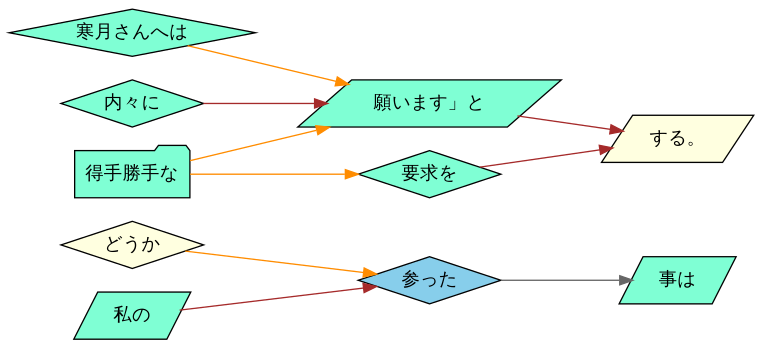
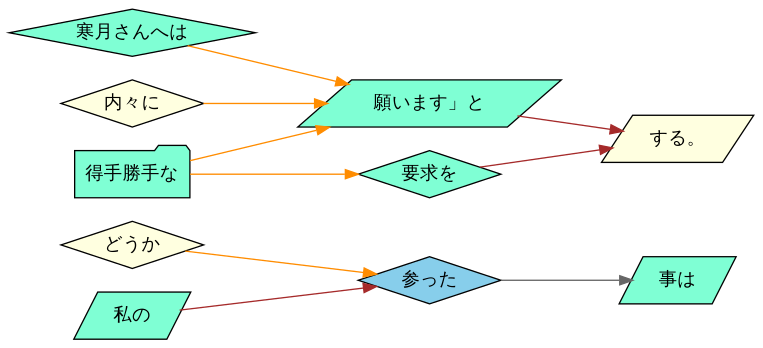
node "内々に": fillcolor aquamarine -> lightyellow
edge "内々に" -> "願います」と": color brown -> darkorange
